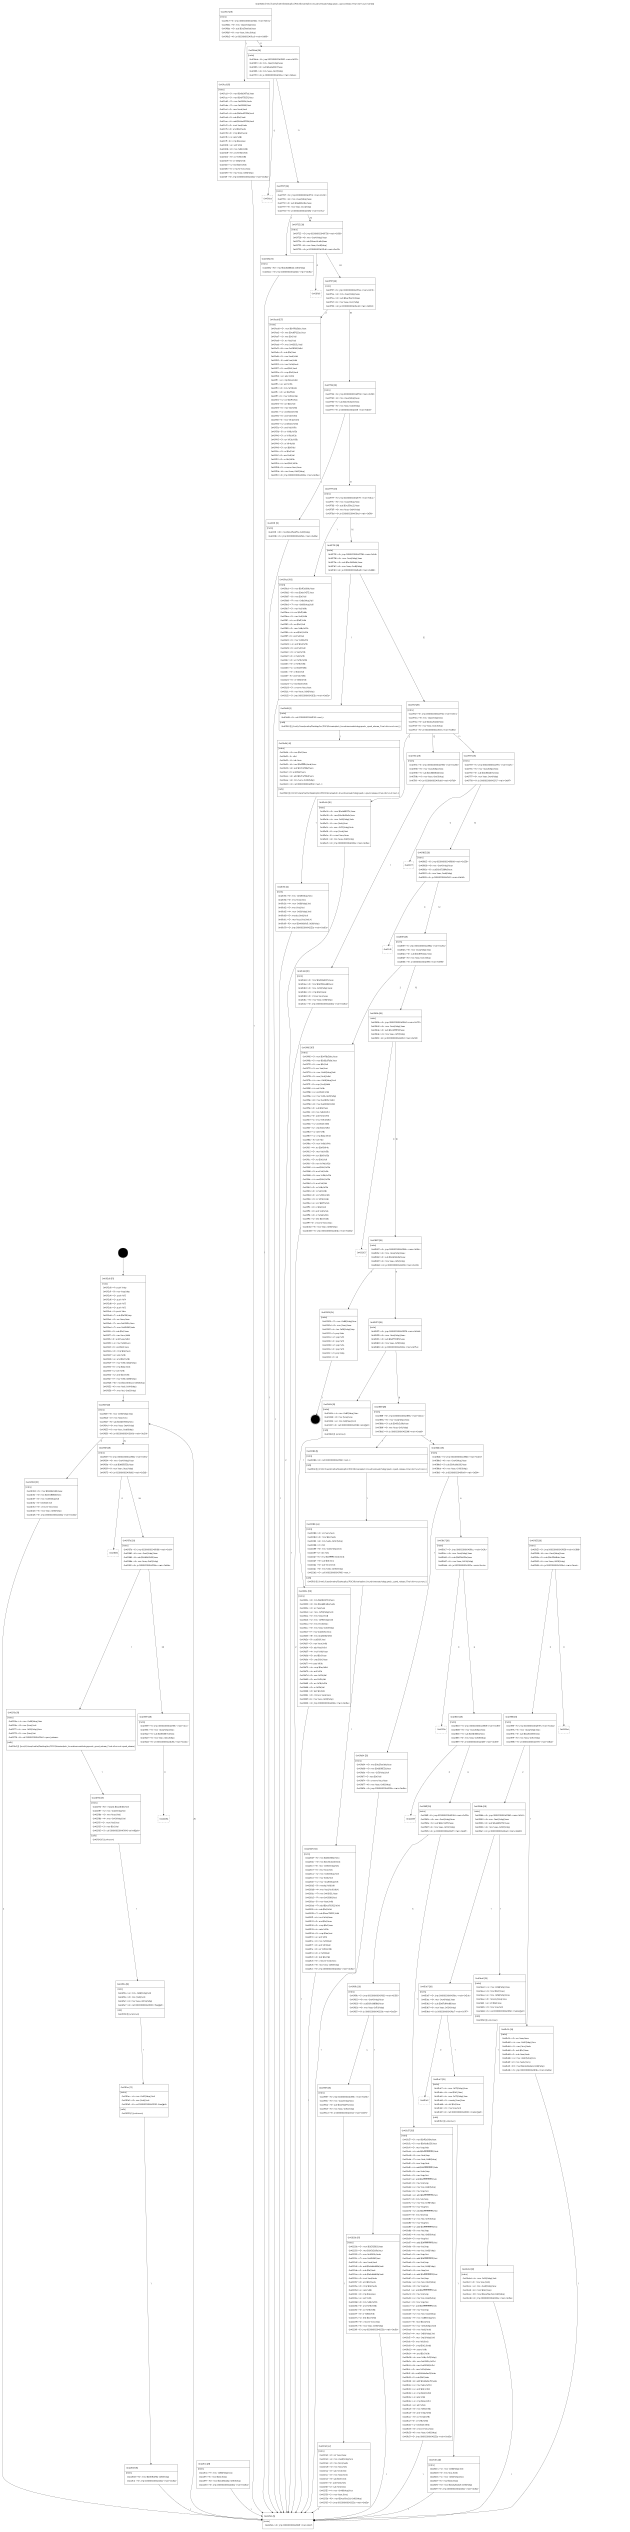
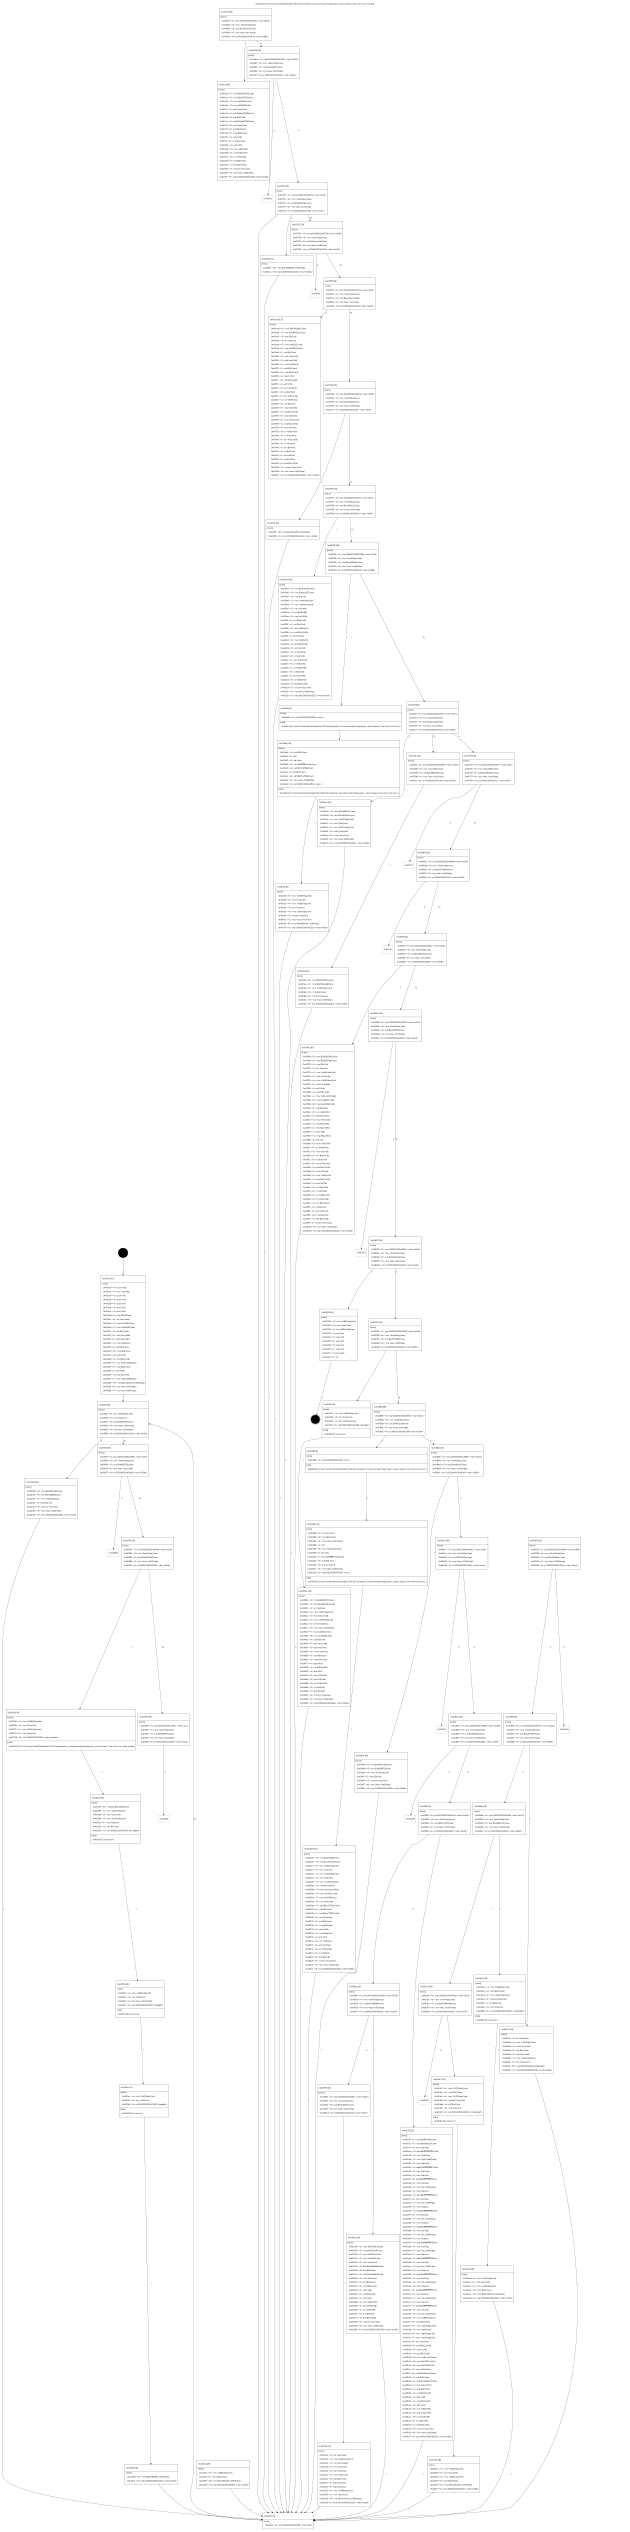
edge "0x401cc9 [91]" -> "0x40232a [5]": now "0x401707 [28]" -> "0x40232a [5]"
